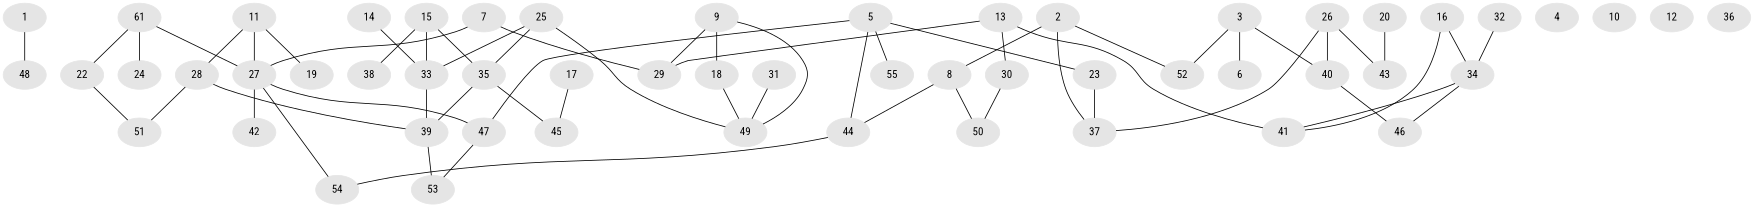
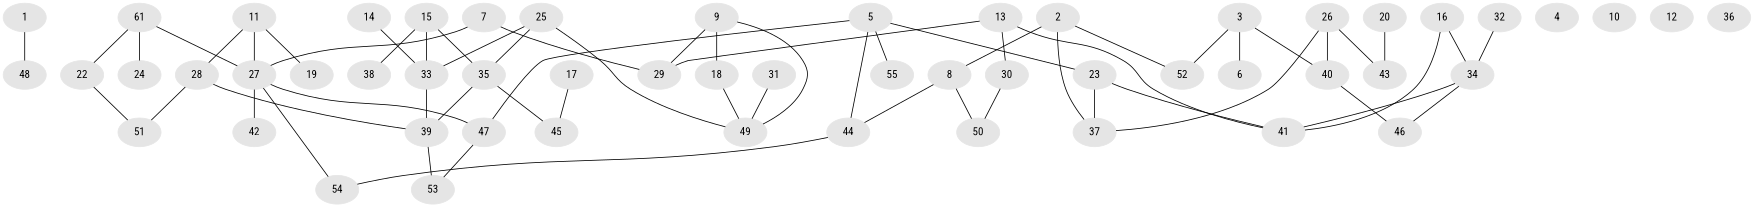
edge "23" -- "41": added
